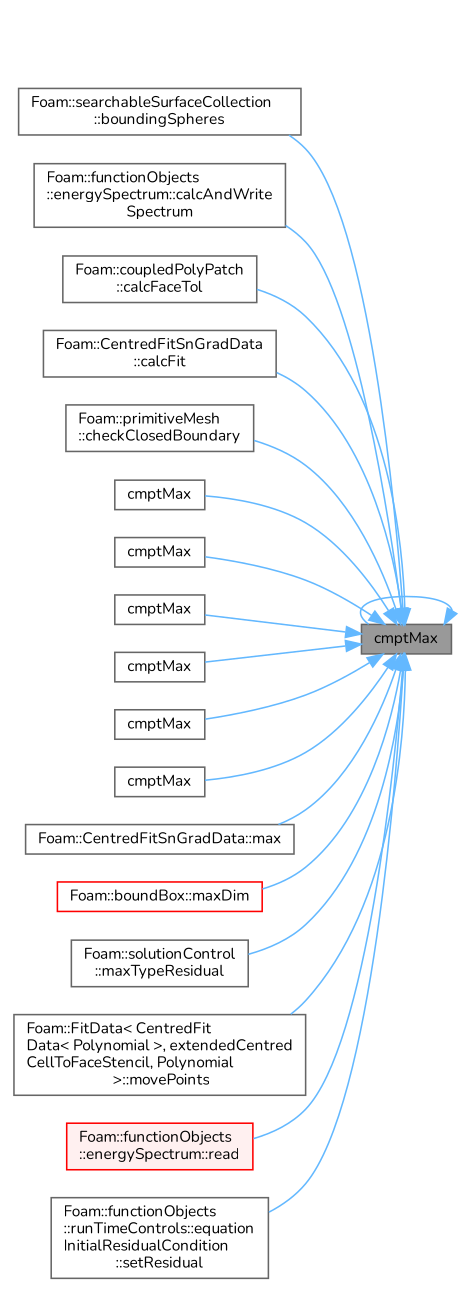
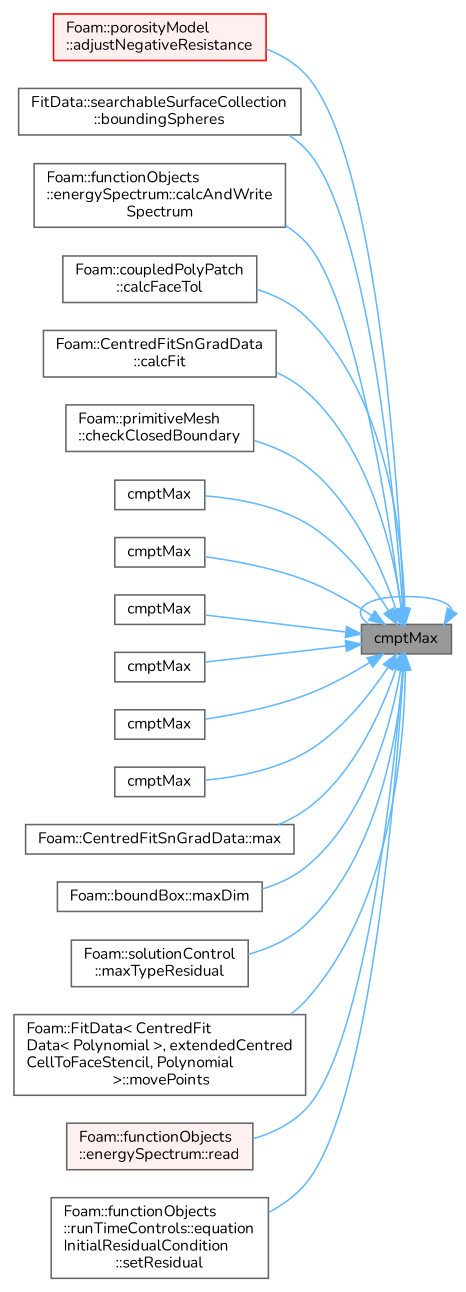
node "Foam::porosityModel ::adjustNegativeResistance": added
node "Foam::searchableSurfaceCollection ::boundingSpheres": label "Foam::searchableSurfaceCollection ::boundingSpheres" -> "FitData::searchableSurfaceCollection ::boundingSpheres"
node "Foam::boundBox::maxDim": color red -> grey40
node "Foam::functionObjects ::energySpectrum::read": color red -> grey40
